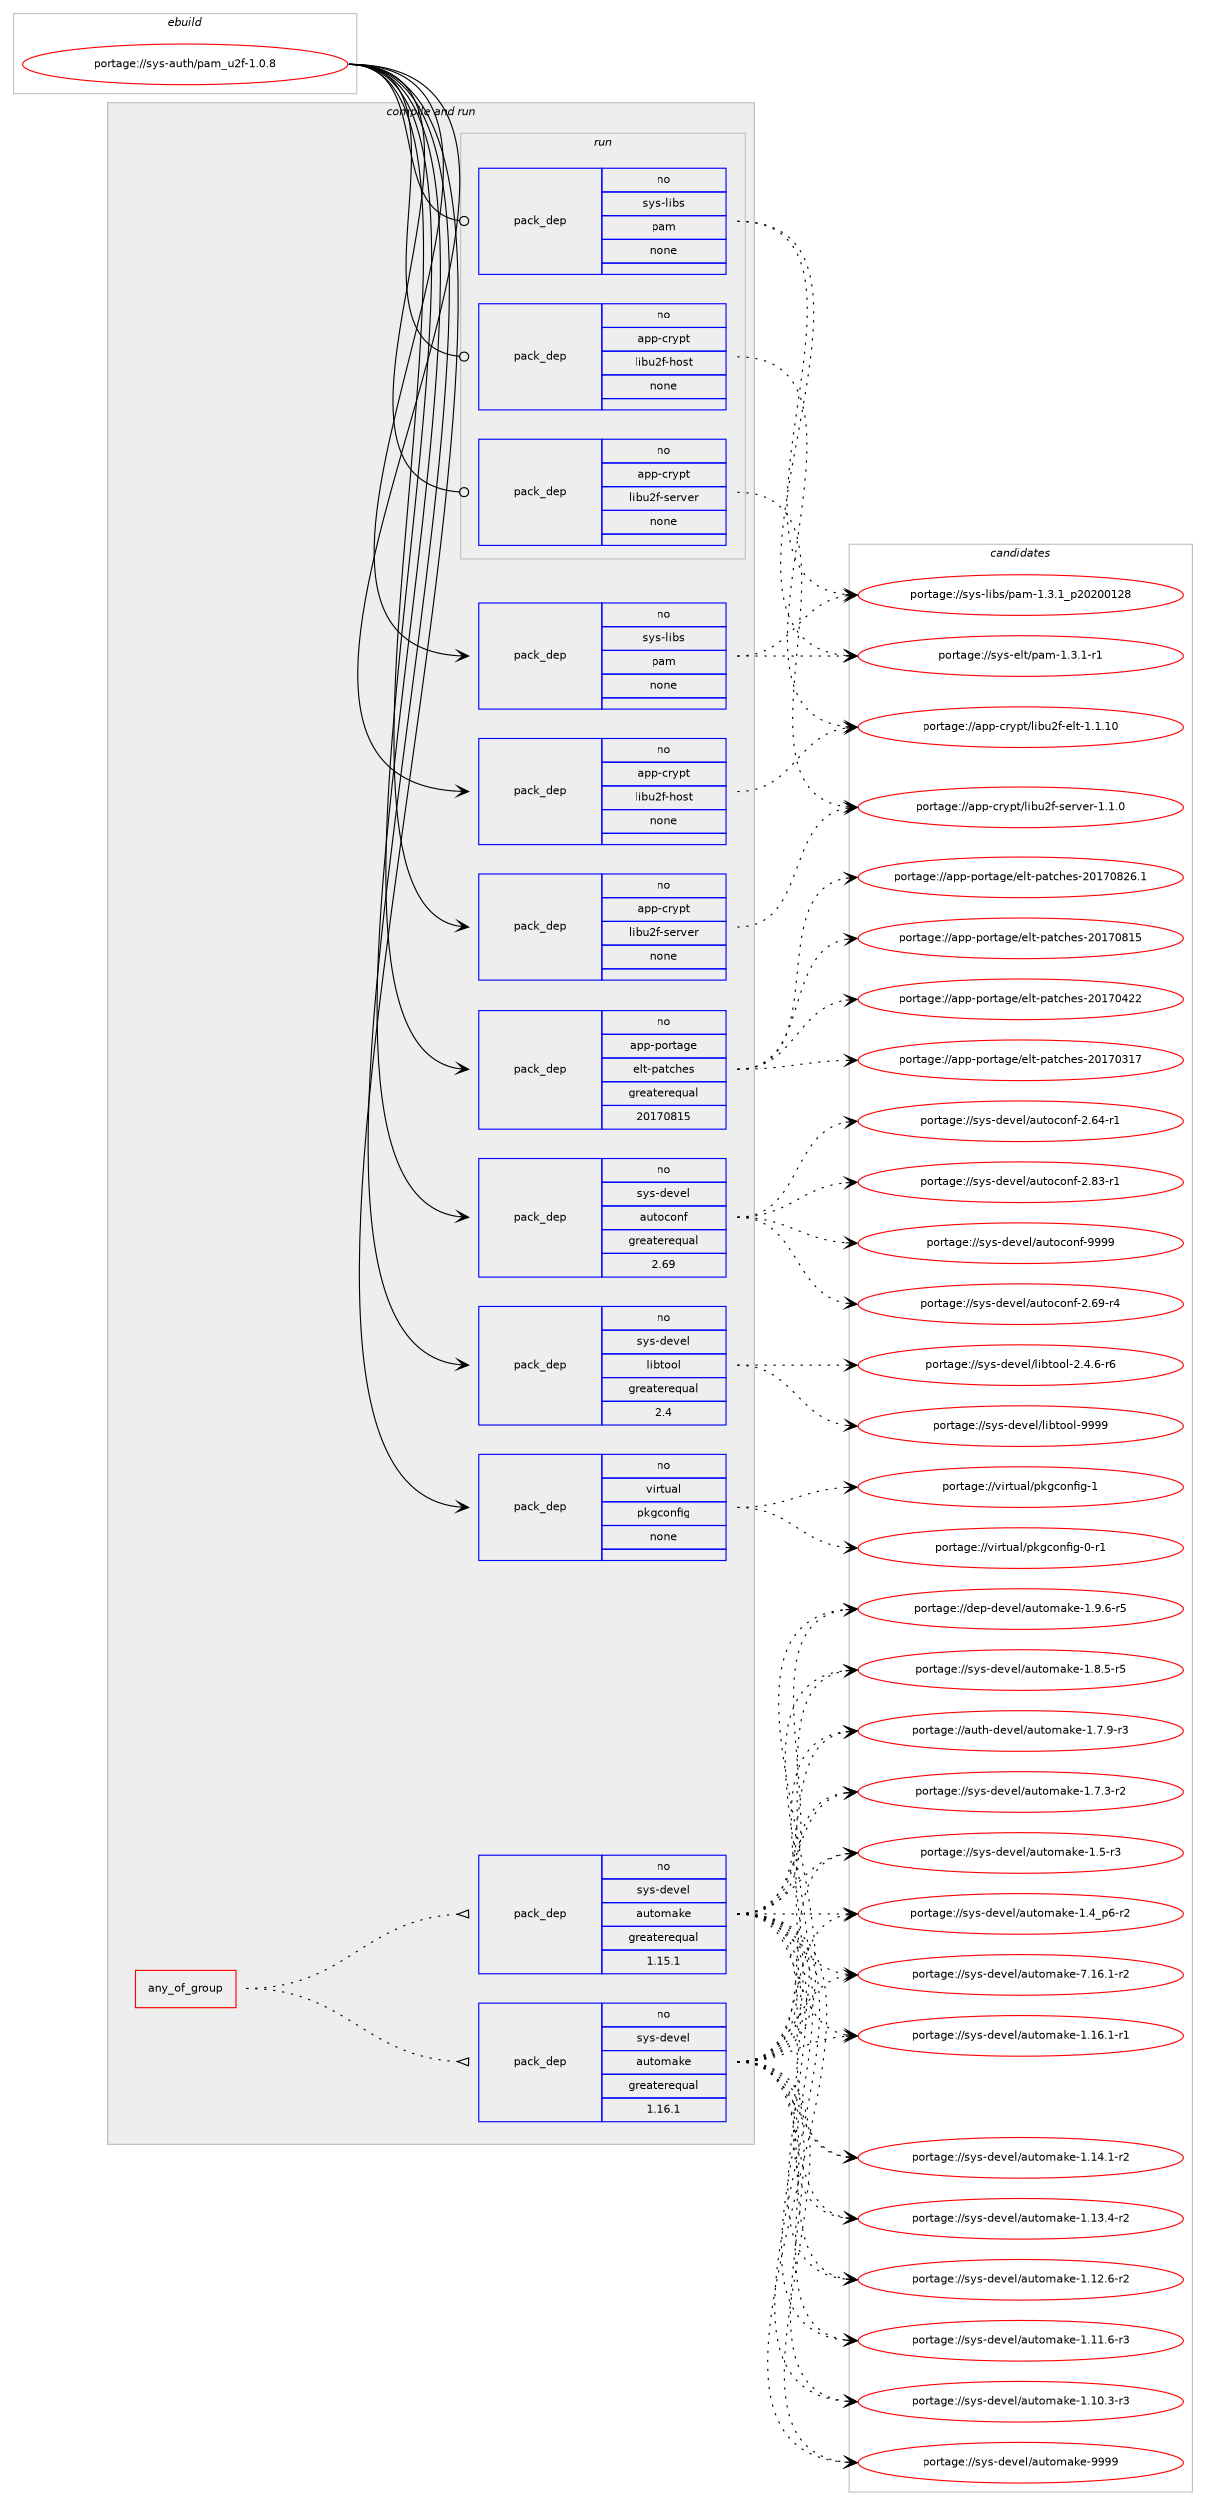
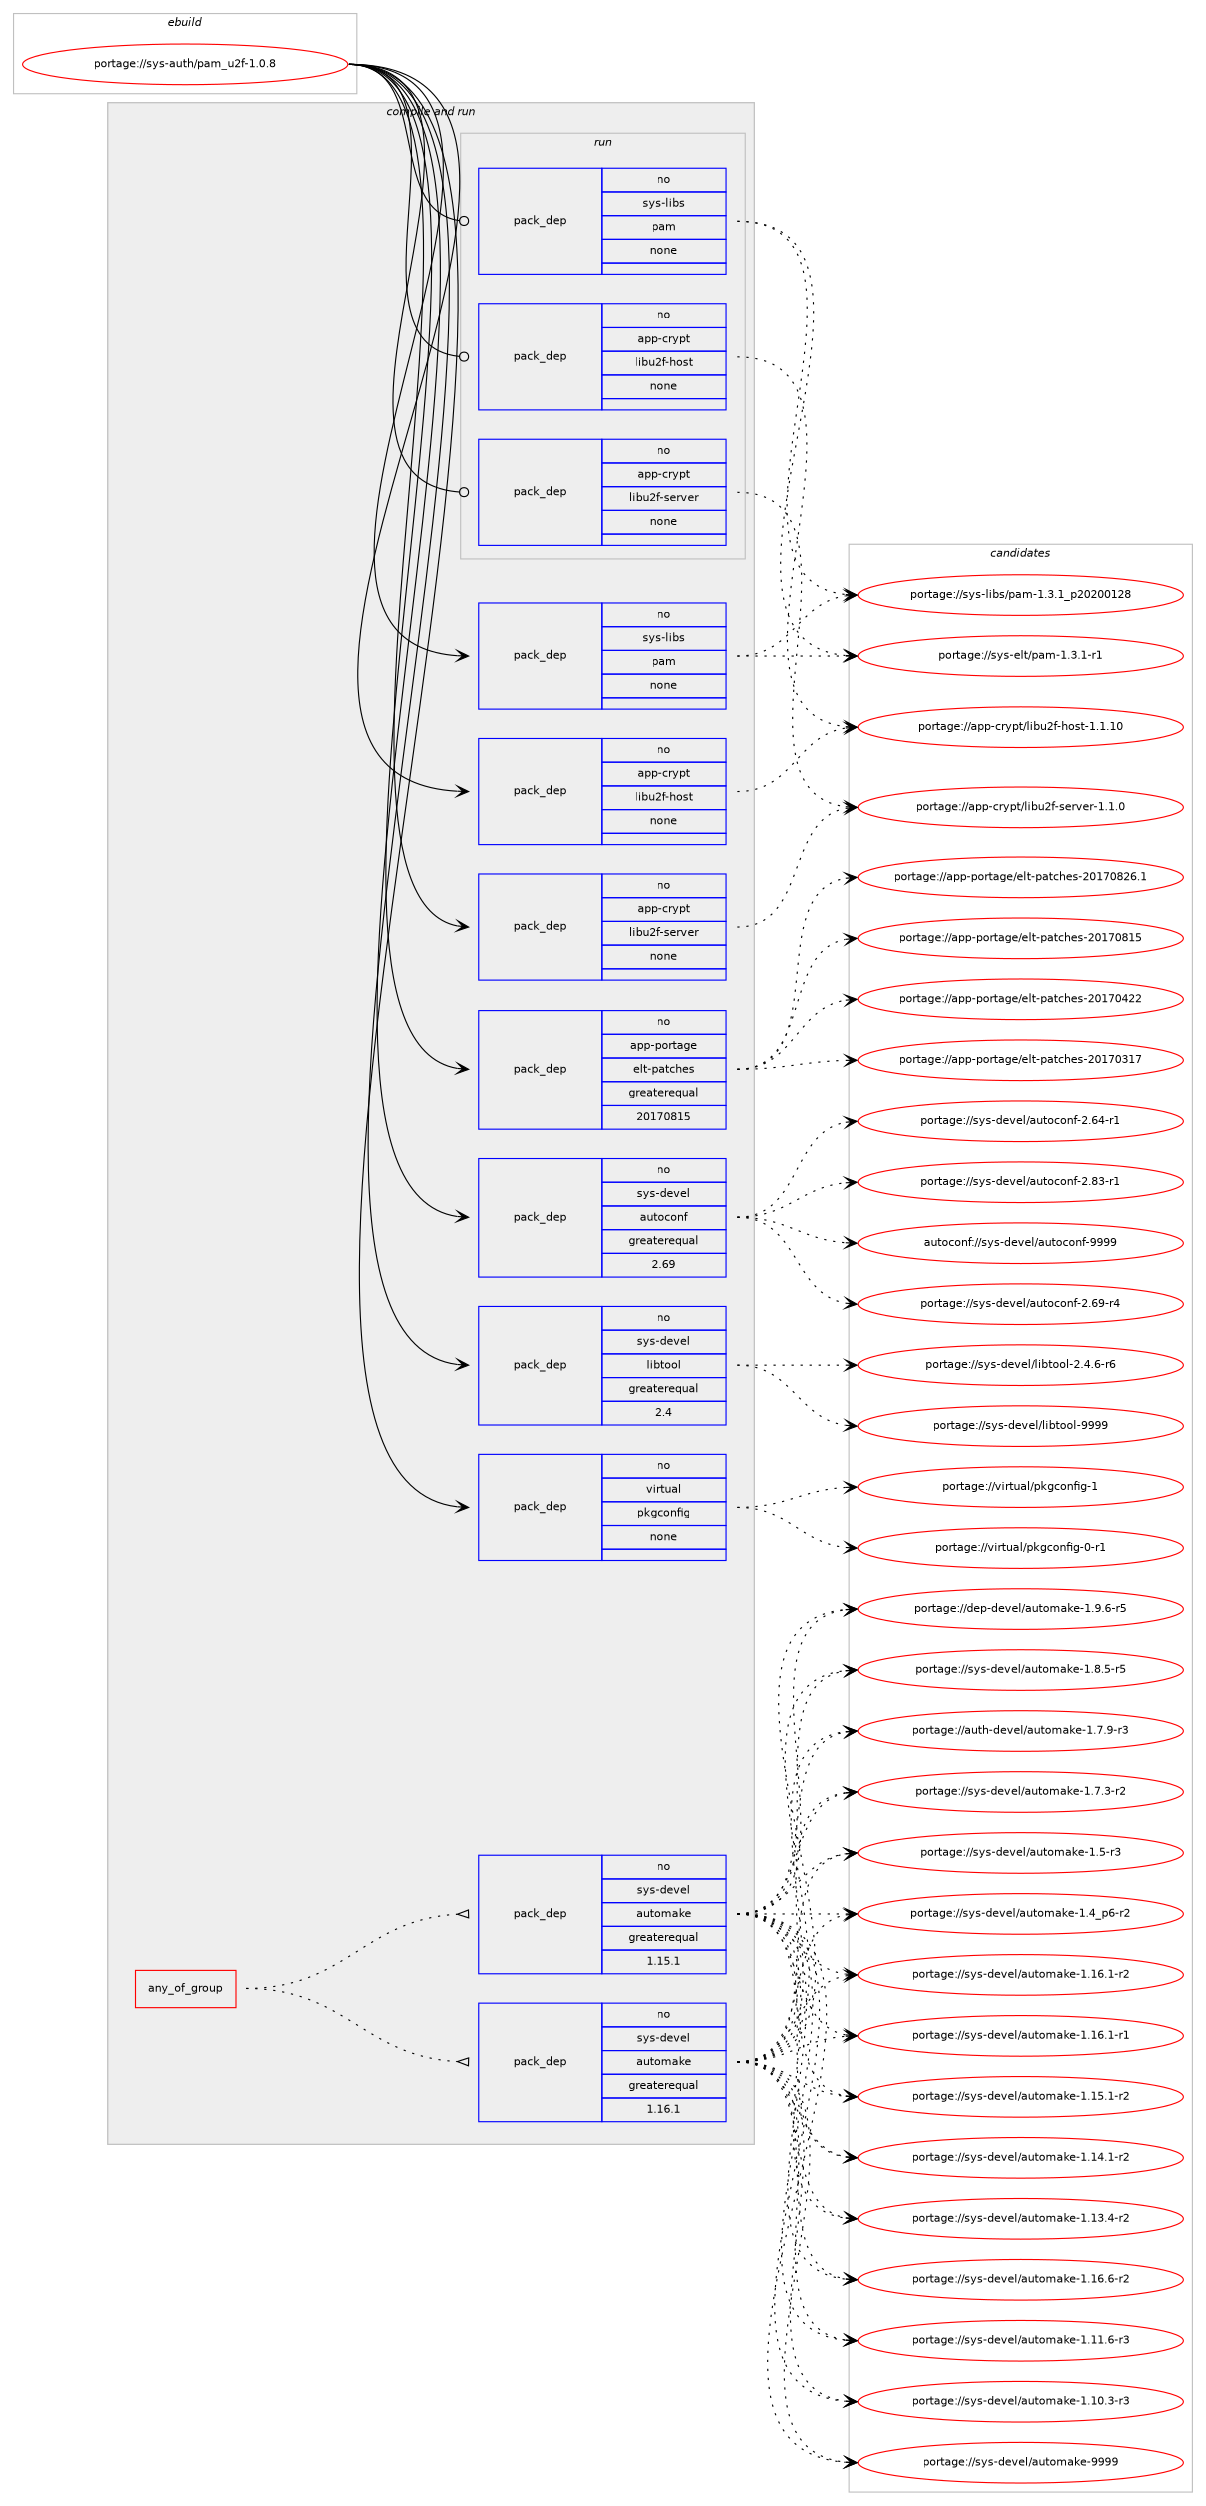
node "portage://app-crypt/libu2f-elt-1.1.10": label "portage://app-crypt/libu2f-elt-1.1.10" -> "portage://app-crypt/libu2f-host-1.1.10"
node "portage://sys-devel/autoconf-9999": label "portage://sys-devel/autoconf-9999" -> "autoconf://sys-devel/autoconf-9999"
node "portage://sys-devel/automake-7.16.1-r2": label "portage://sys-devel/automake-7.16.1-r2" -> "portage://sys-devel/automake-1.16.1-r2"
node "portage://sys-devel/automake-1.15.1-r2": added
node "portage://sys-devel/automake-1.12.6-r2": label "portage://sys-devel/automake-1.12.6-r2" -> "portage://sys-devel/automake-1.16.6-r2"
